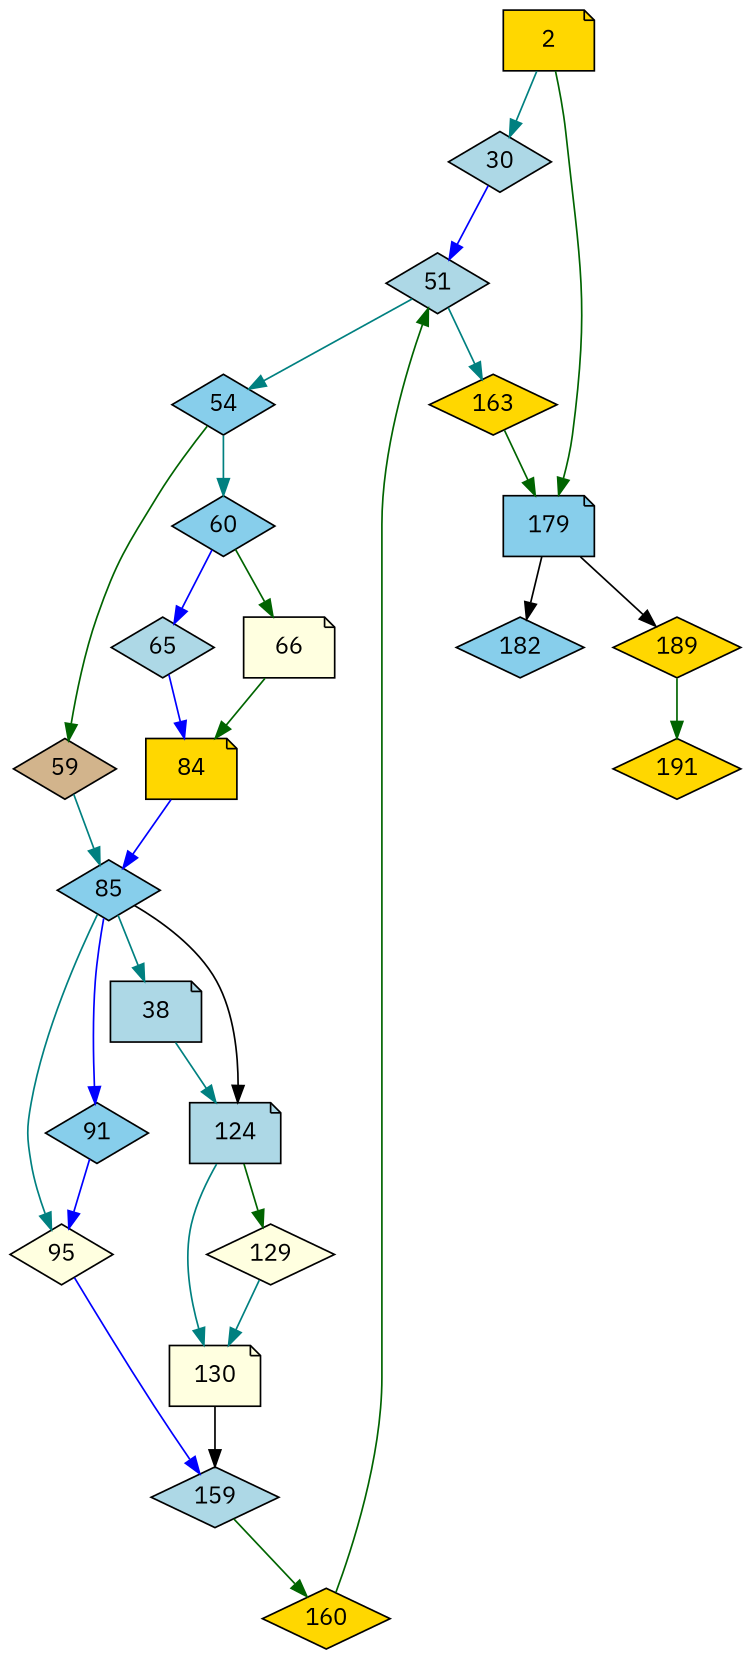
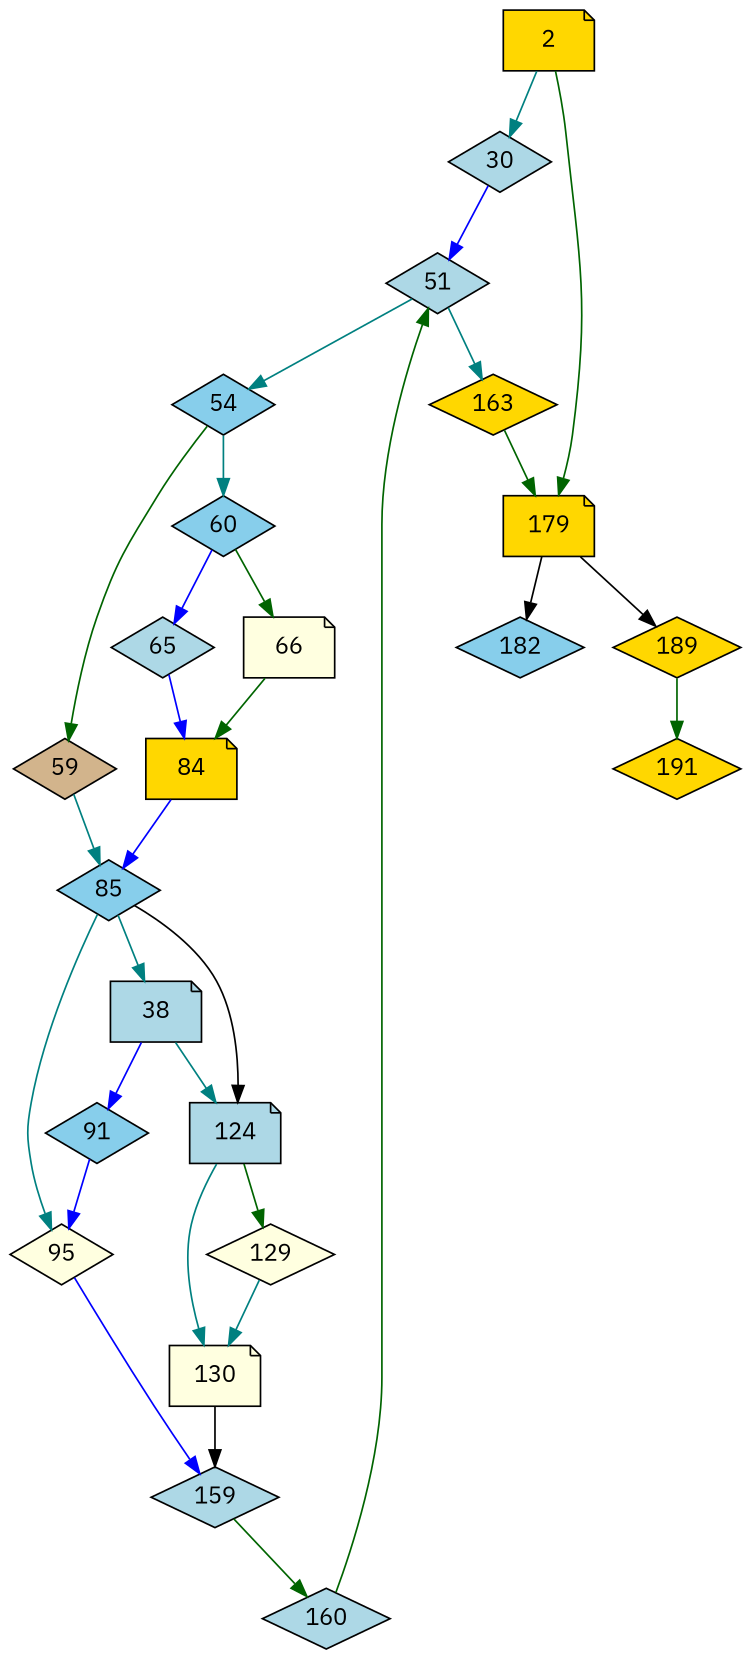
node "179": fillcolor skyblue -> gold
edge "85" -> "91": now "38" -> "91"
node "160": fillcolor gold -> lightblue
